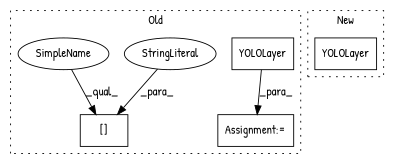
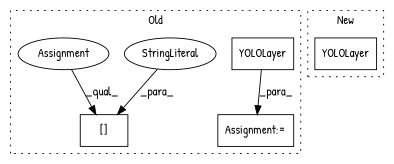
node "SimpleName": label "SimpleName" -> "Assignment"
